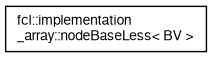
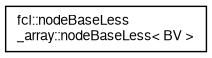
node "fcl::implementation _array::nodeBaseLess< BV >": label "fcl::implementation _array::nodeBaseLess< BV >" -> "fcl::nodeBaseLess _array::nodeBaseLess< BV >"
